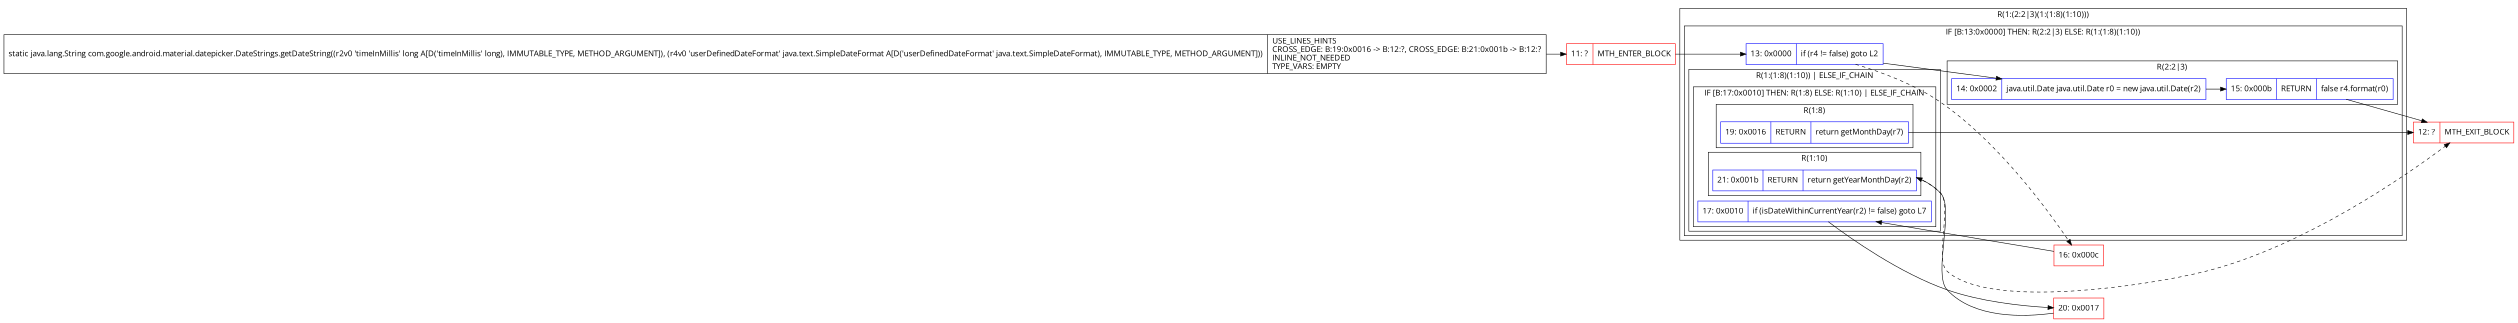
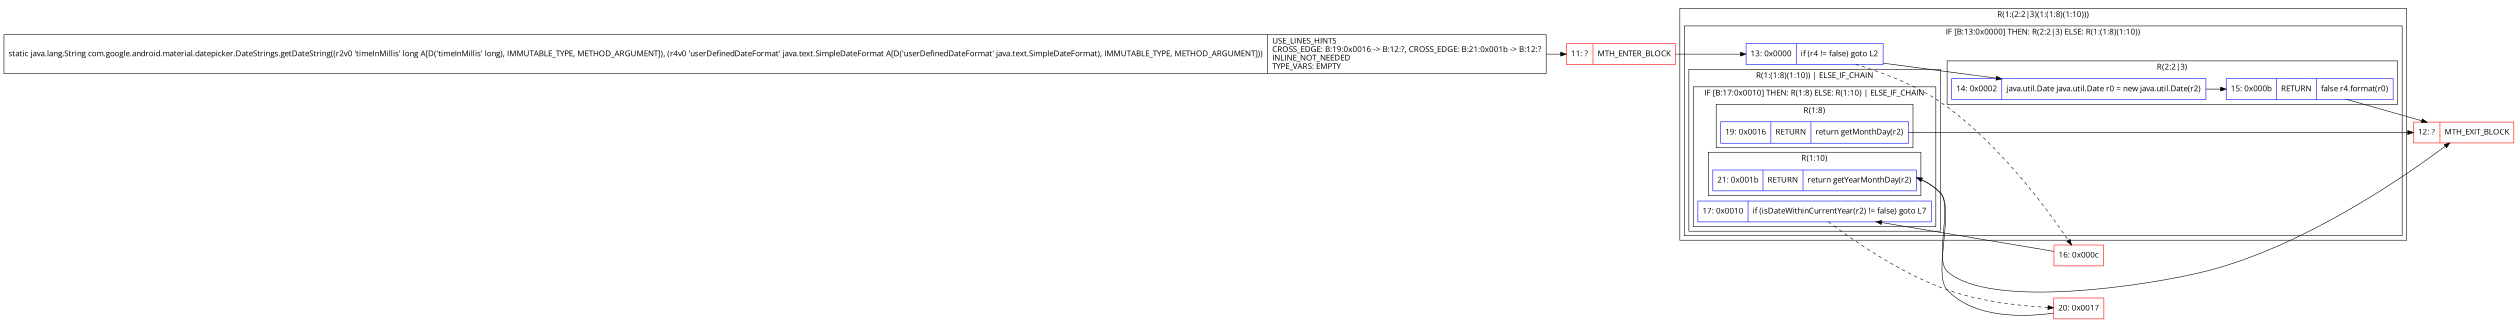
node "19: 0x0016": text "return getMonthDay(r7)" -> "return getMonthDay(r2)"
edge "21: 0x001b" -> "12: ?": style dashed -> solid
edge "17: 0x0010" -> "20: 0x0017": style solid -> dashed
